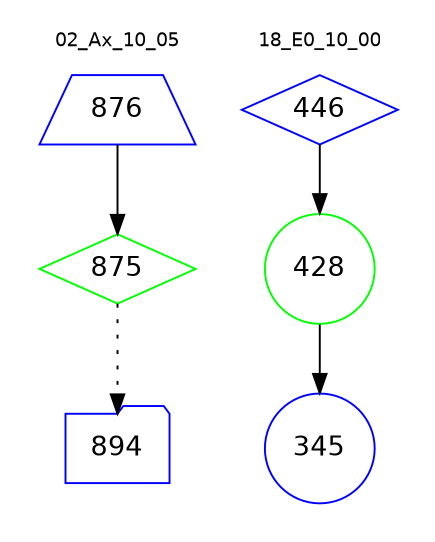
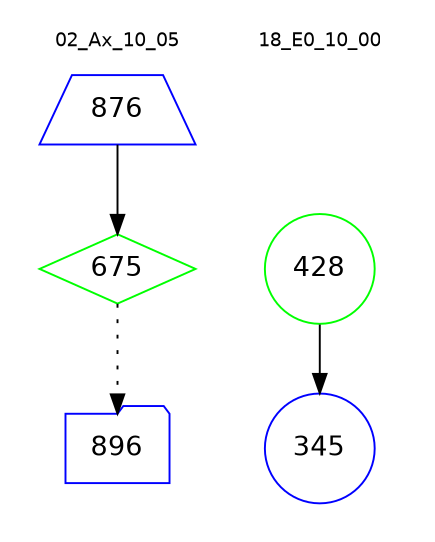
node "446": removed
node "875": label "875" -> "675"
node "894": label "894" -> "896"
